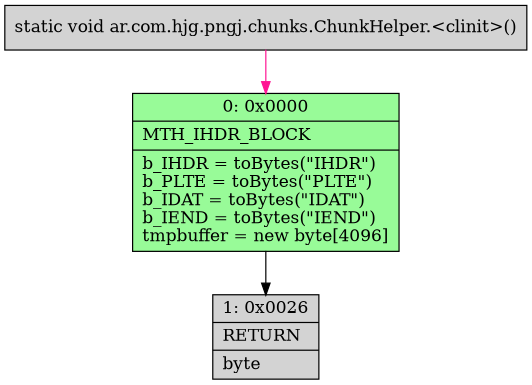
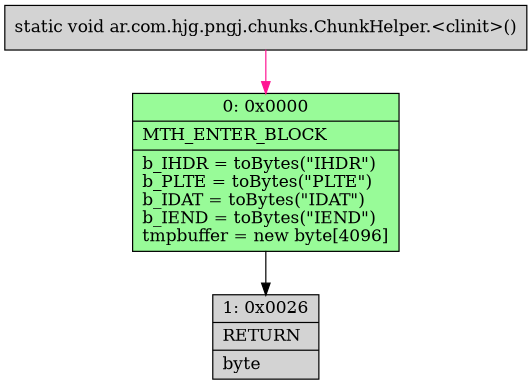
node "0: 0x0000": text "MTH_IHDR_BLOCK" -> "MTH_ENTER_BLOCK"
